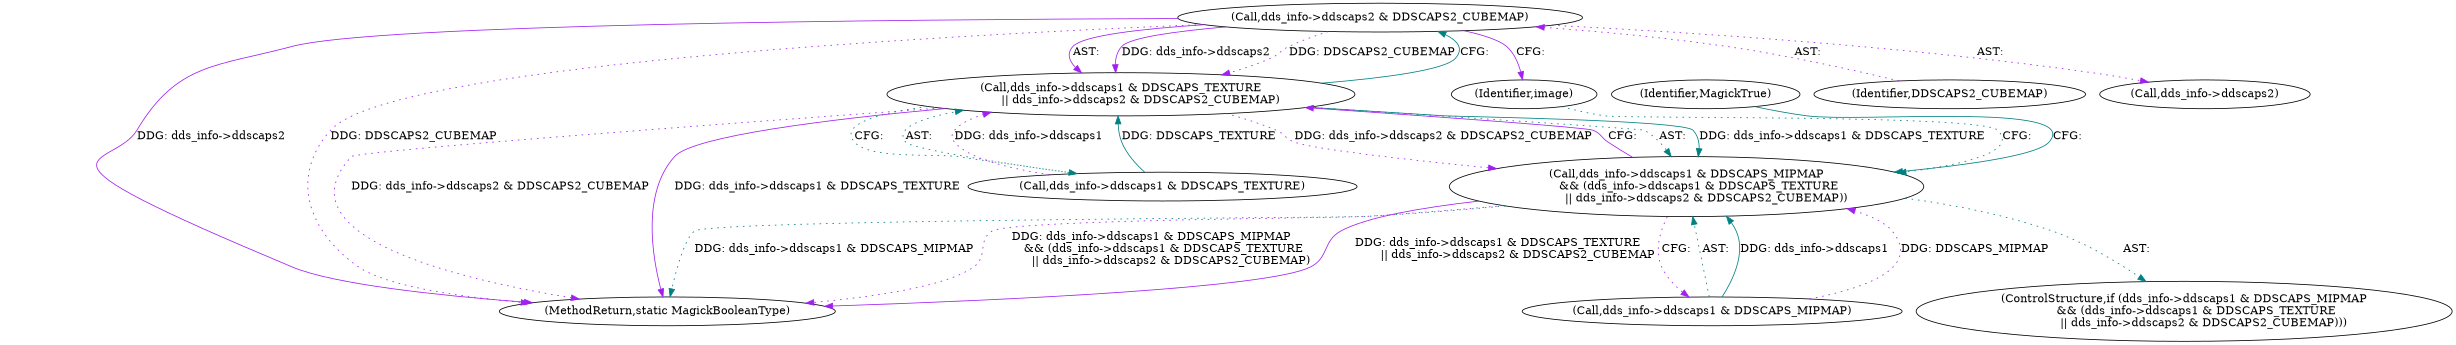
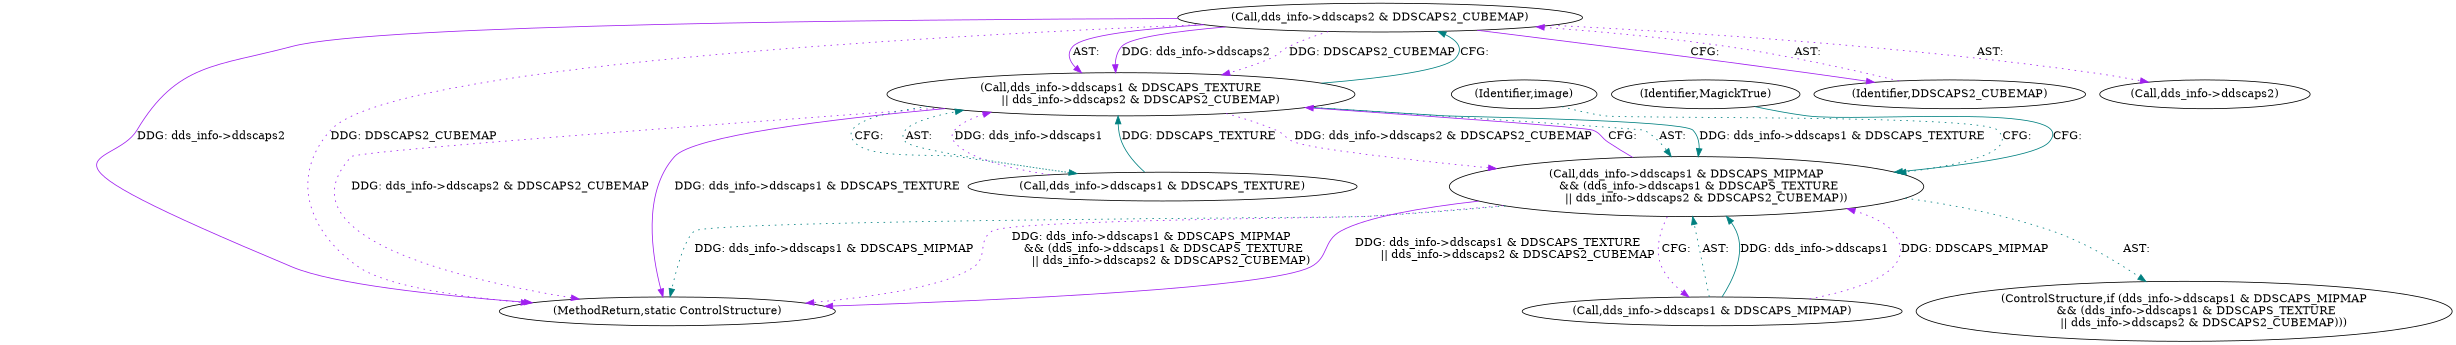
edge "(Call,dds_info->ddscaps2 & DDSCAPS2_CUBEMAP)" -> "(Identifier,image)": now "(Call,dds_info->ddscaps2 & DDSCAPS2_CUBEMAP)" -> "(Identifier,DDSCAPS2_CUBEMAP)"
node "(MethodReturn,static MagickBooleanType)": label "(MethodReturn,static MagickBooleanType)" -> "(MethodReturn,static ControlStructure)"
